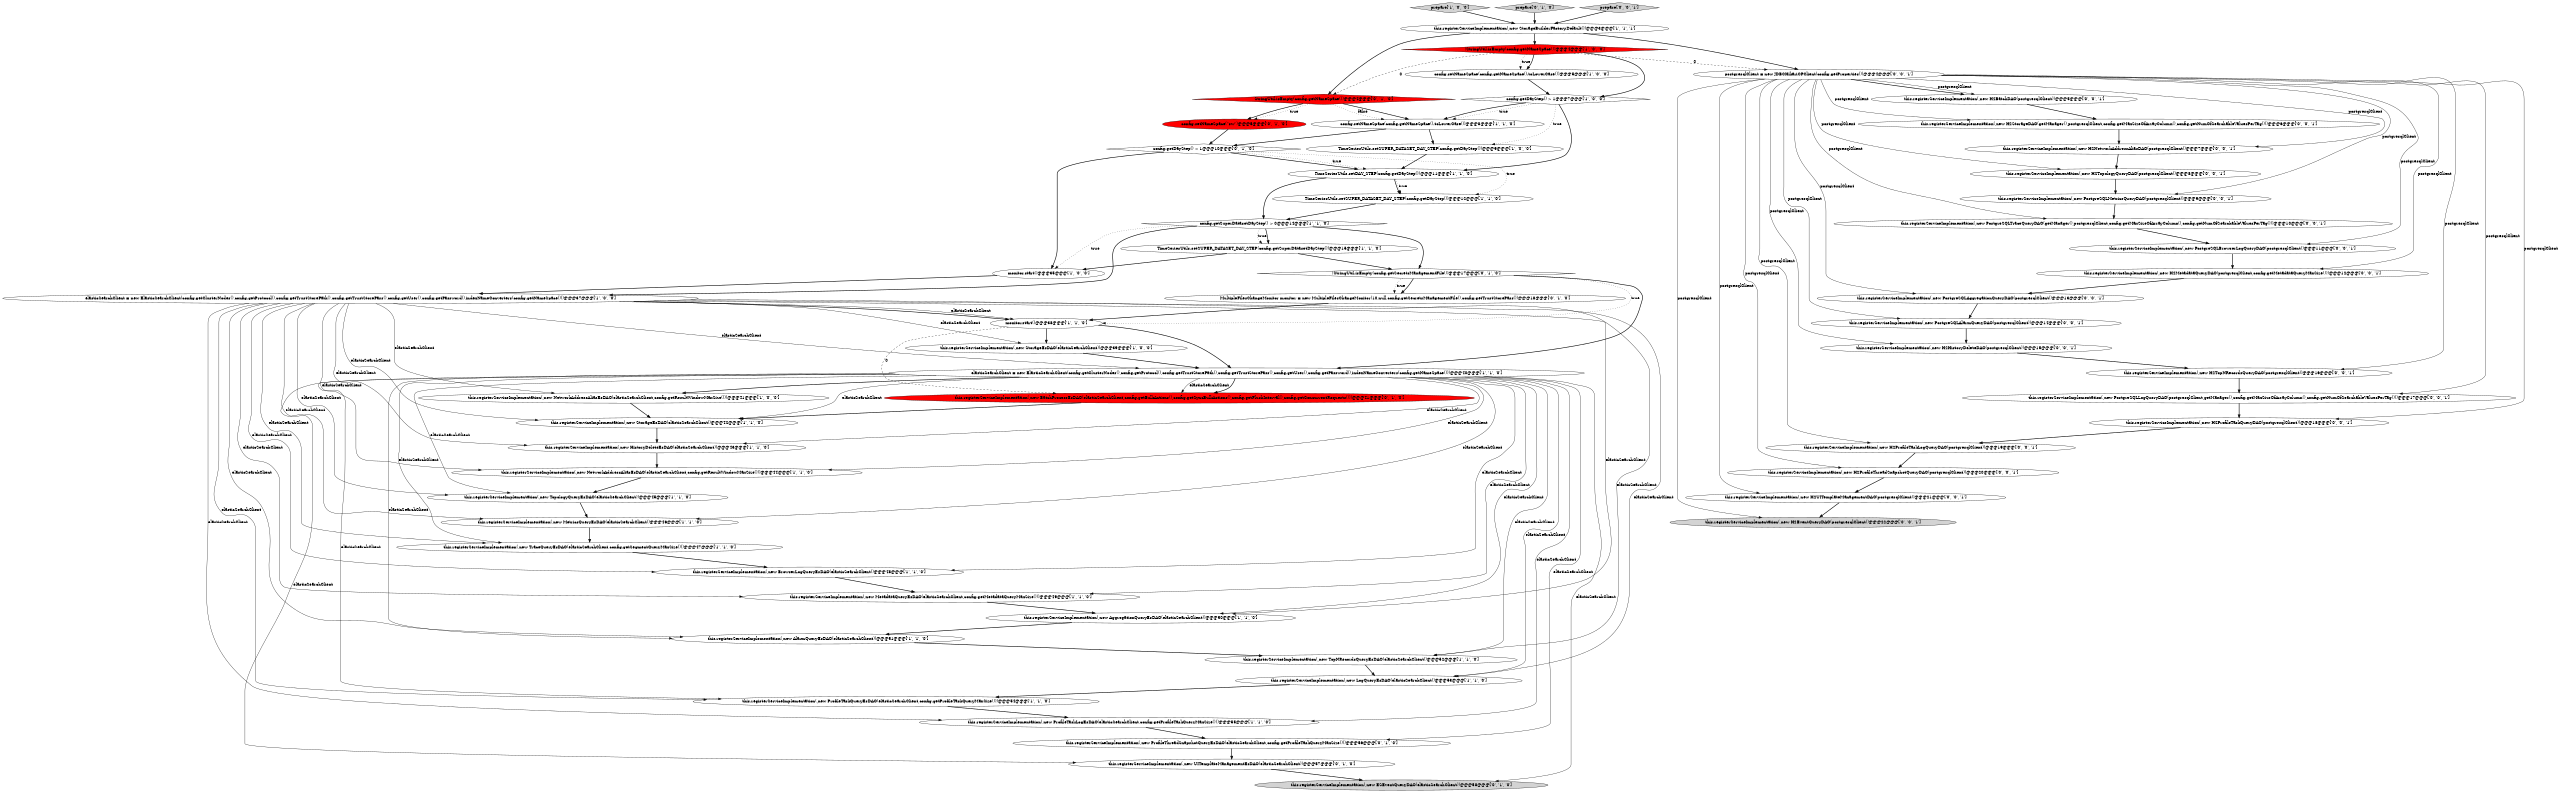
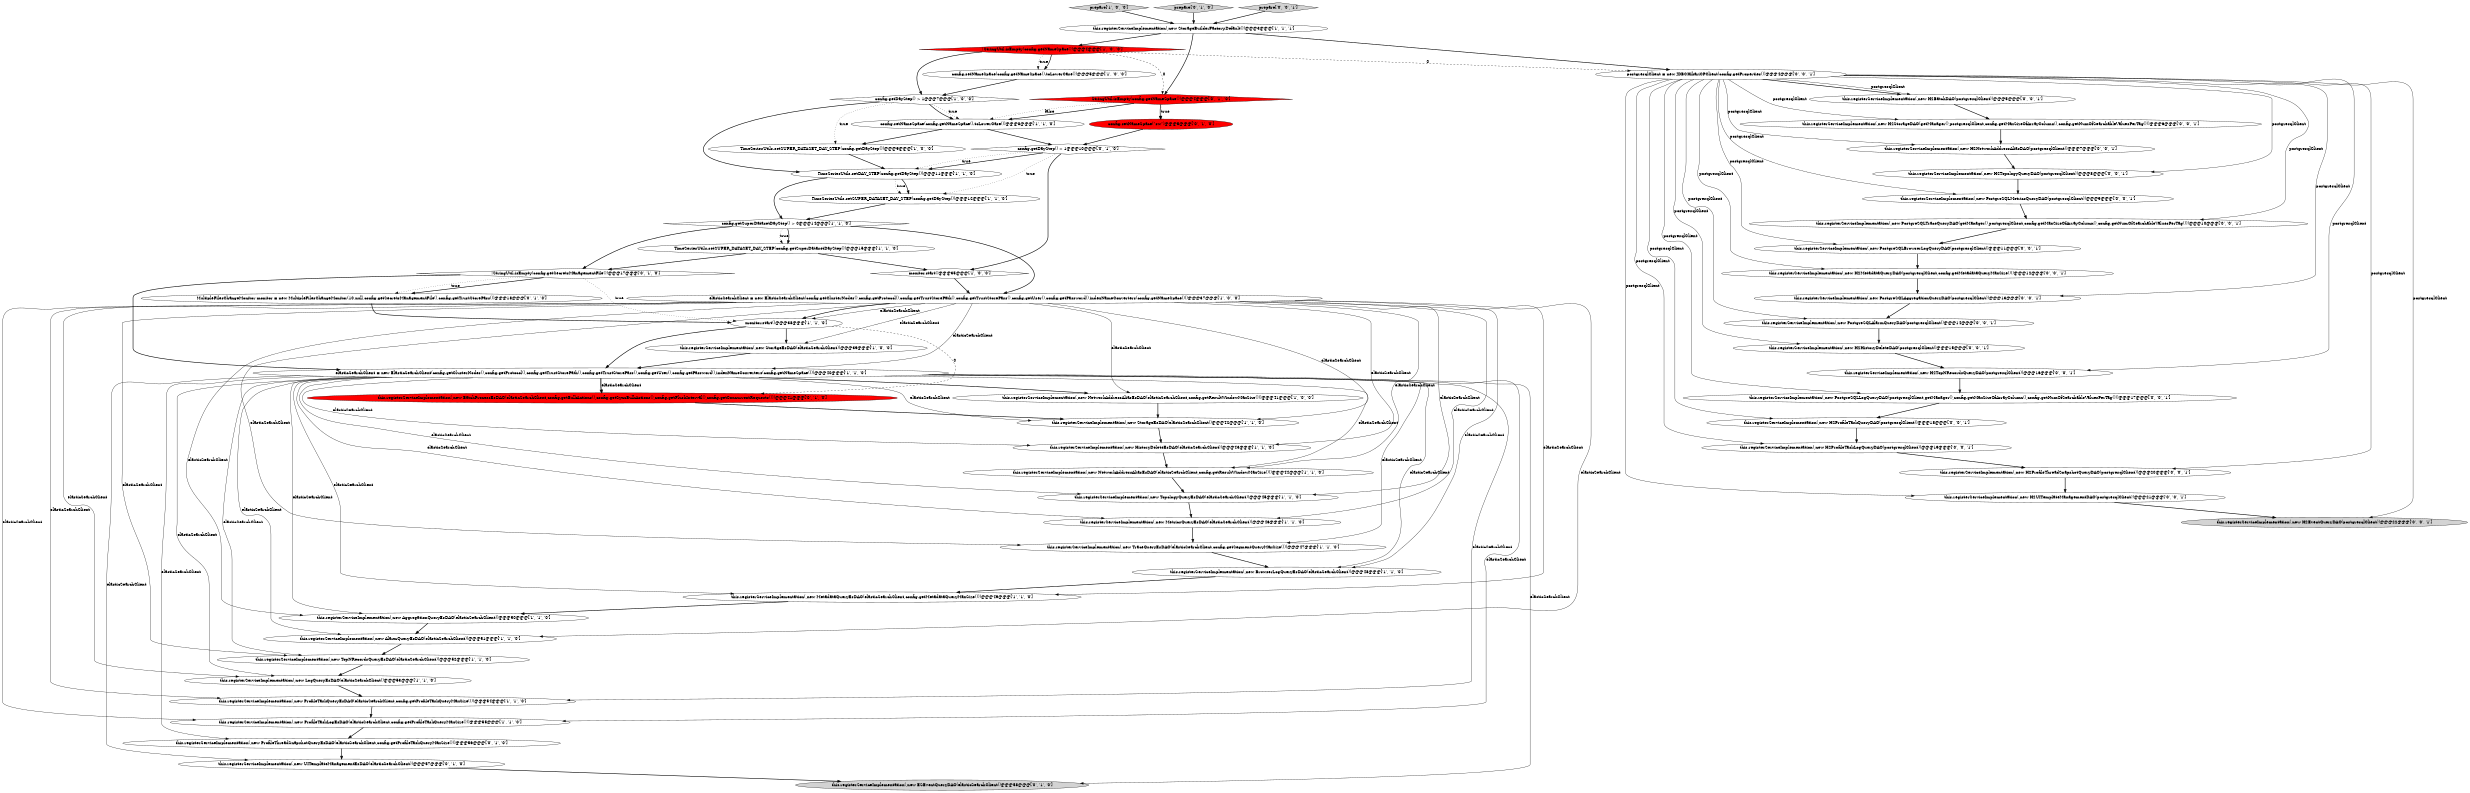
edge "config.getSuperDatasetDayStep() > 0@@@14@@@['1', '1', '0']" -> "monitor.start()@@@35@@@['1', '0', '0']": removed, label "true"
node "monitor.start()@@@35@@@['1', '0', '0']": shape ellipse -> diamond
